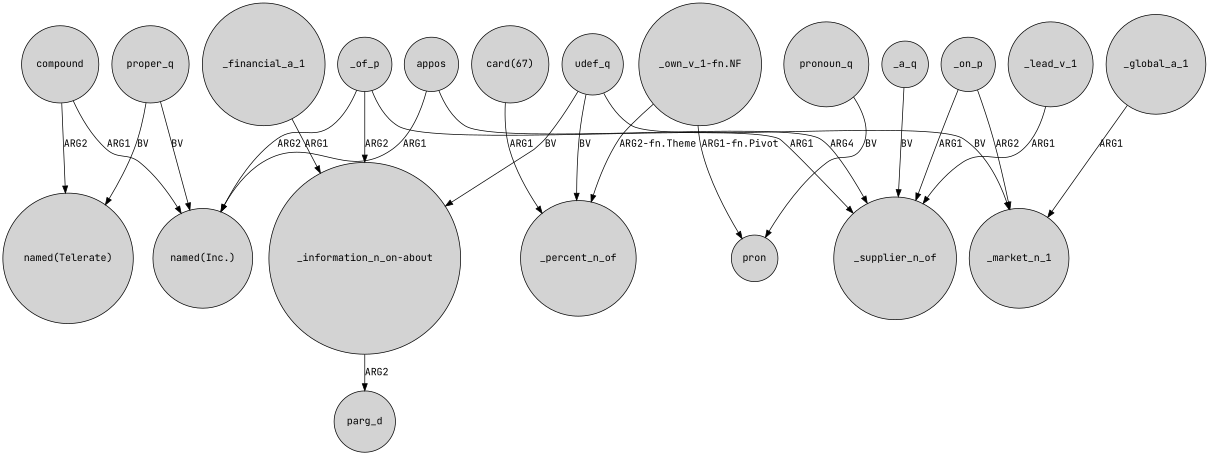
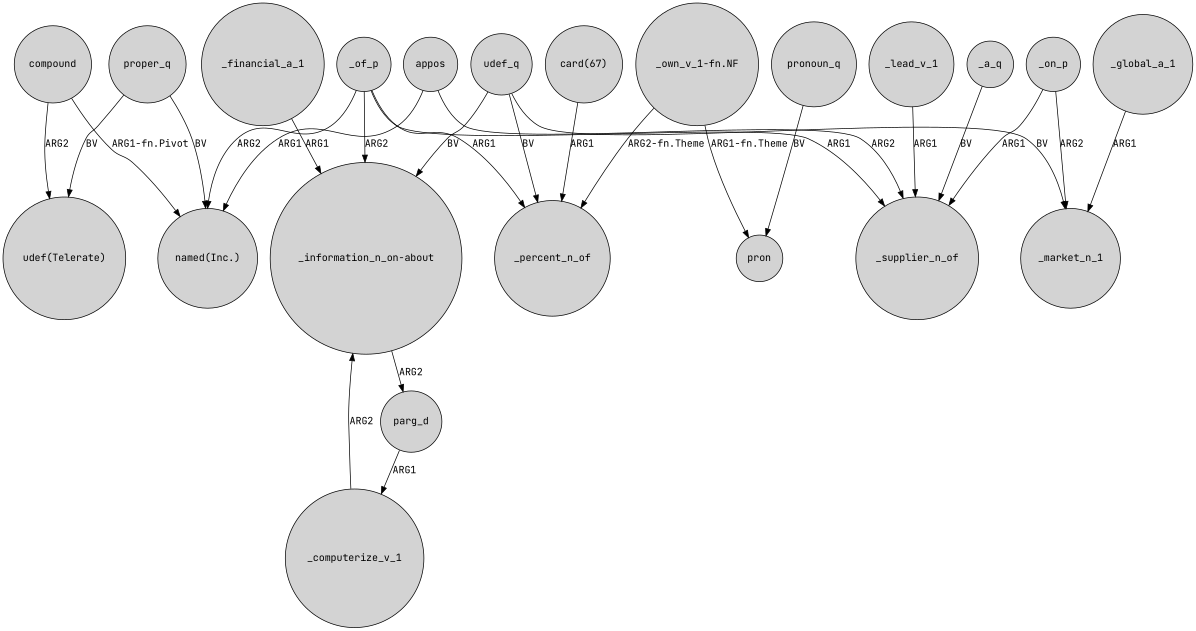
edge "_of_p" -> "_percent_n_of": added, label "ARG1"
edge "compound" -> "named(Inc.)": label "ARG1" -> "ARG1-fn.Pivot"
edge "_own_v_1-fn.NF" -> "pron": label "ARG1-fn.Pivot" -> "ARG1-fn.Theme"
edge "appos" -> "_supplier_n_of": label "ARG4" -> "ARG2"
node "named(Telerate)": label "named(Telerate)" -> "udef(Telerate)"
node "_computerize_v_1": added
